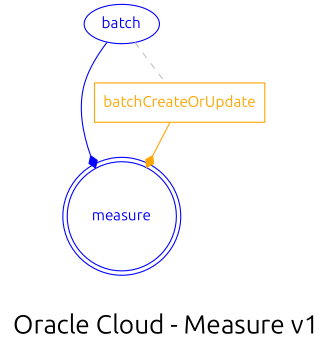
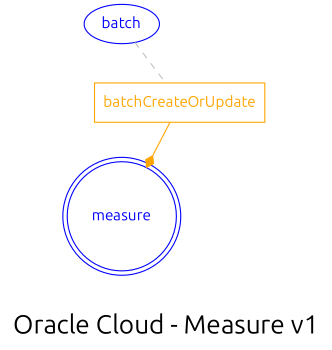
edge "batch" -> "measure": removed
